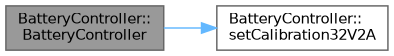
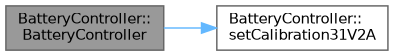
node "BatteryController:: setCalibration32V2A": label "BatteryController:: setCalibration32V2A" -> "BatteryController:: setCalibration31V2A"
